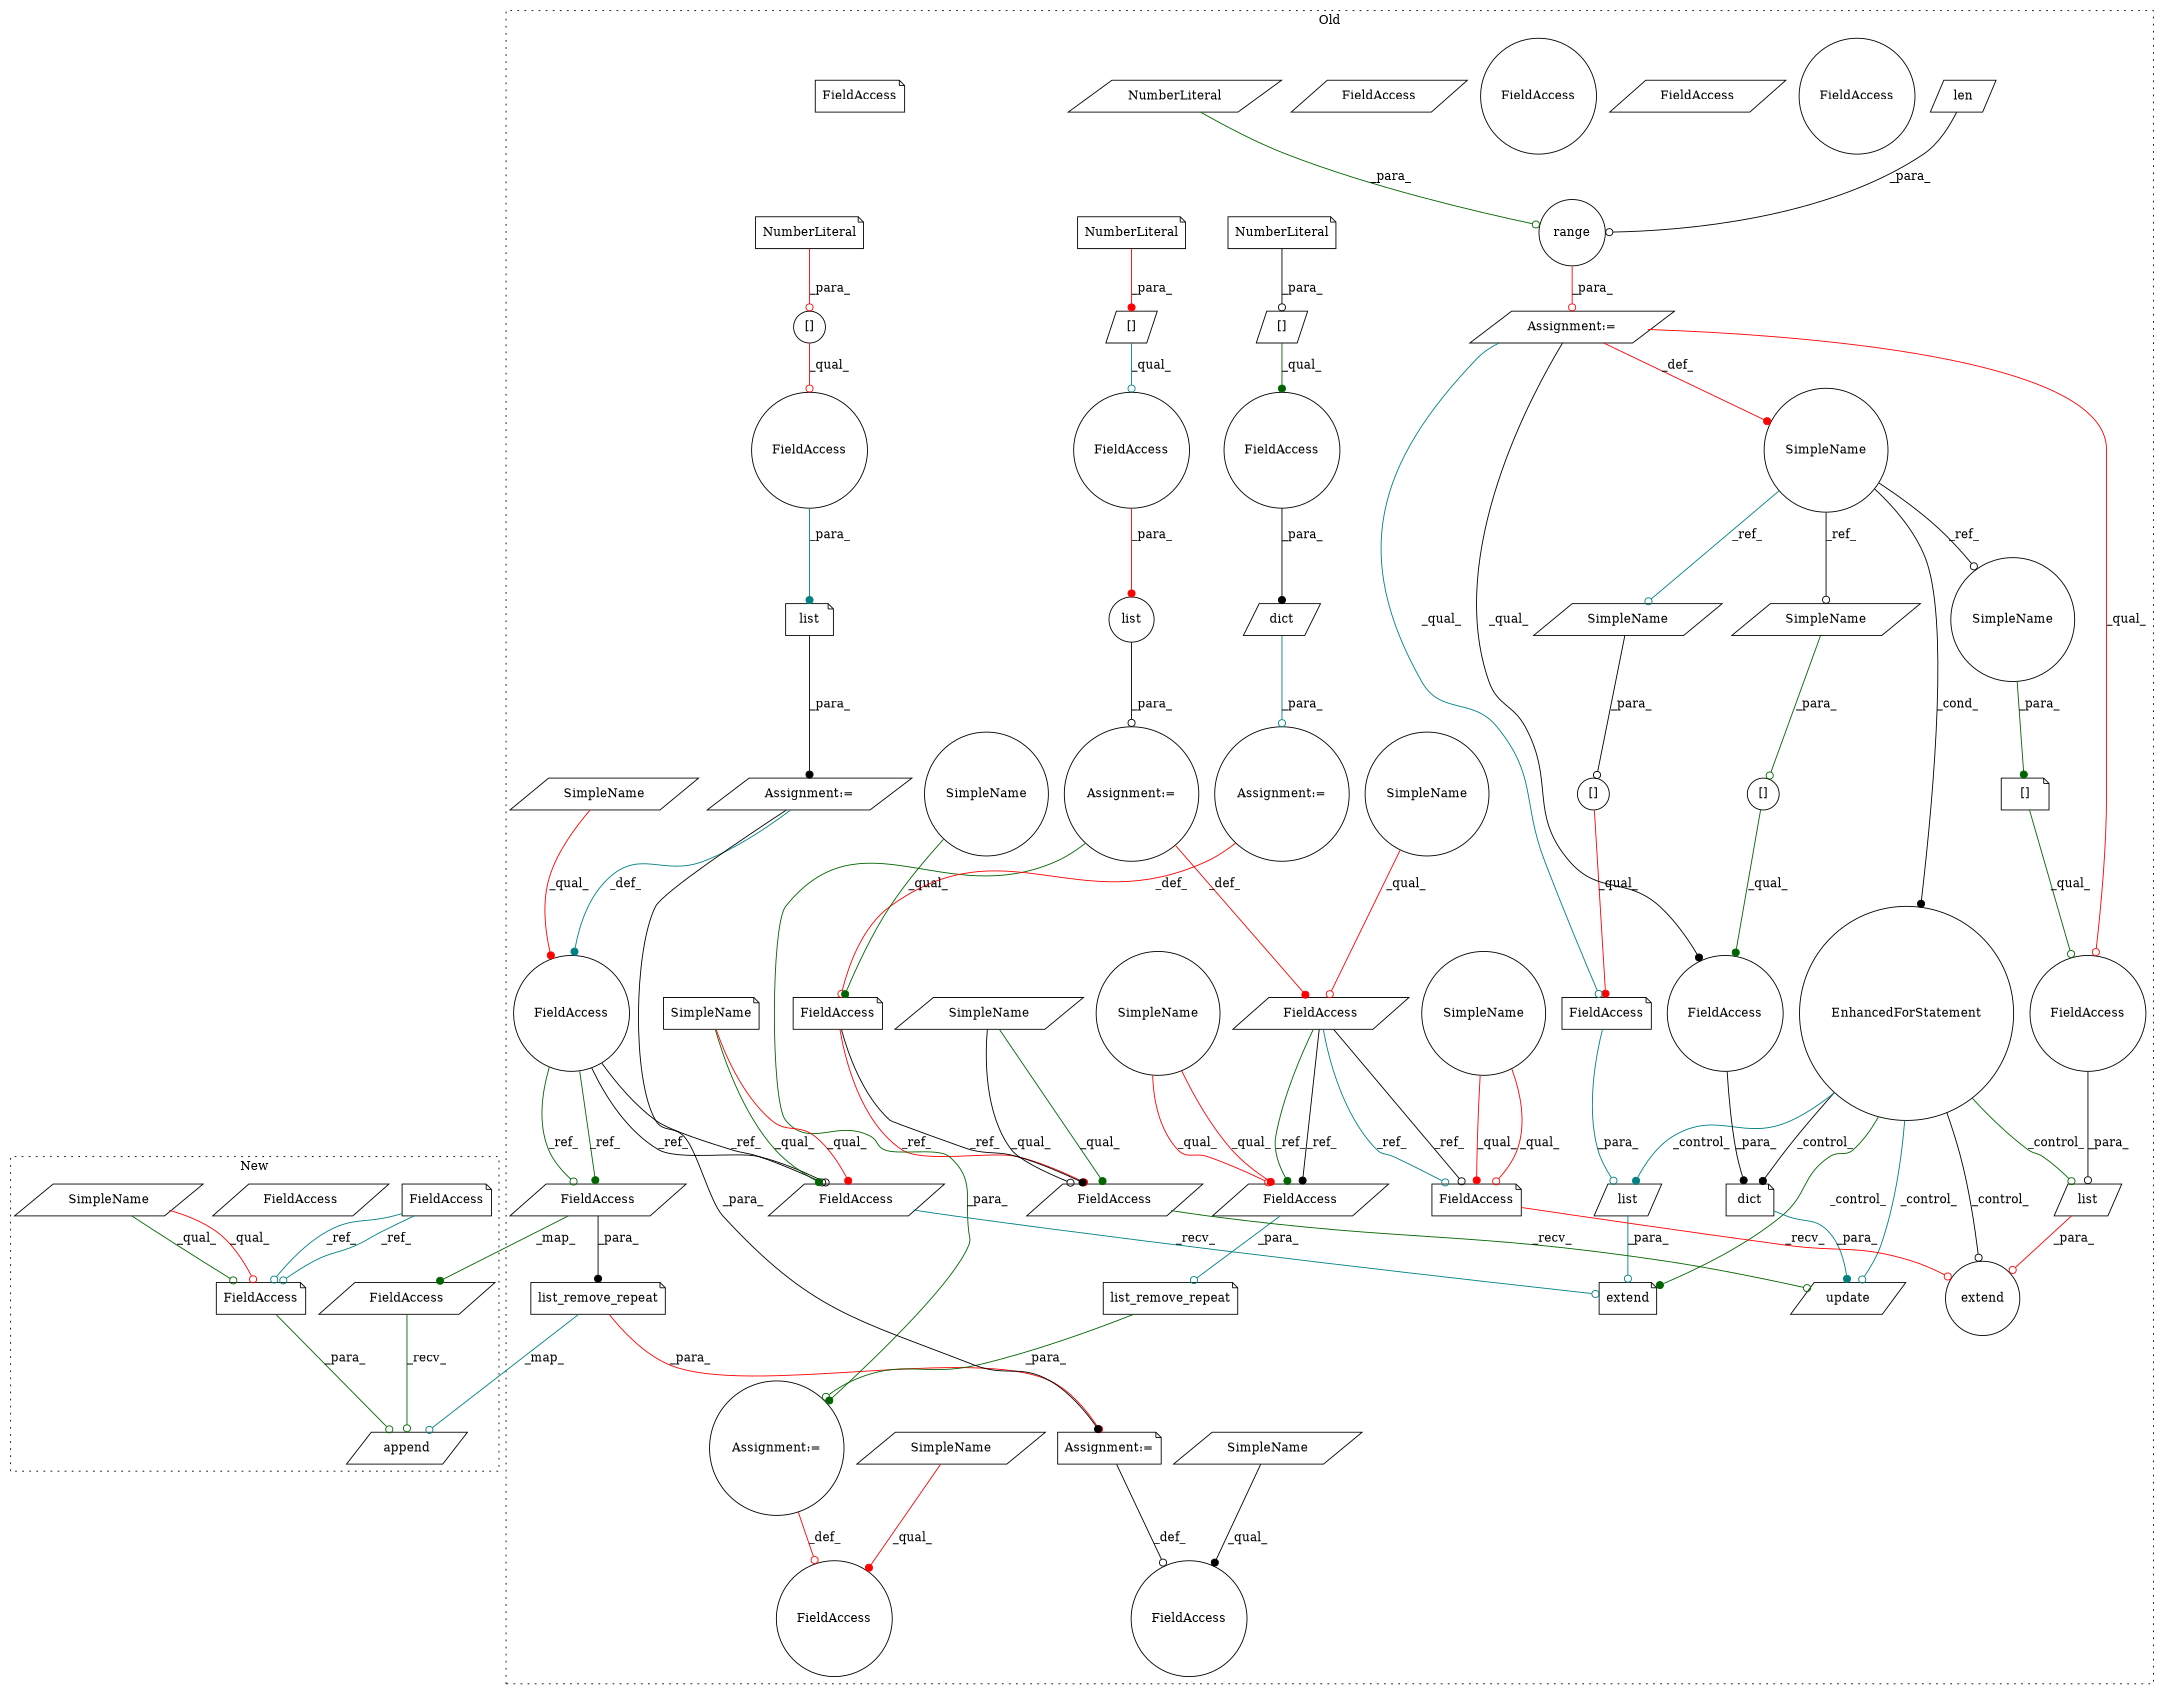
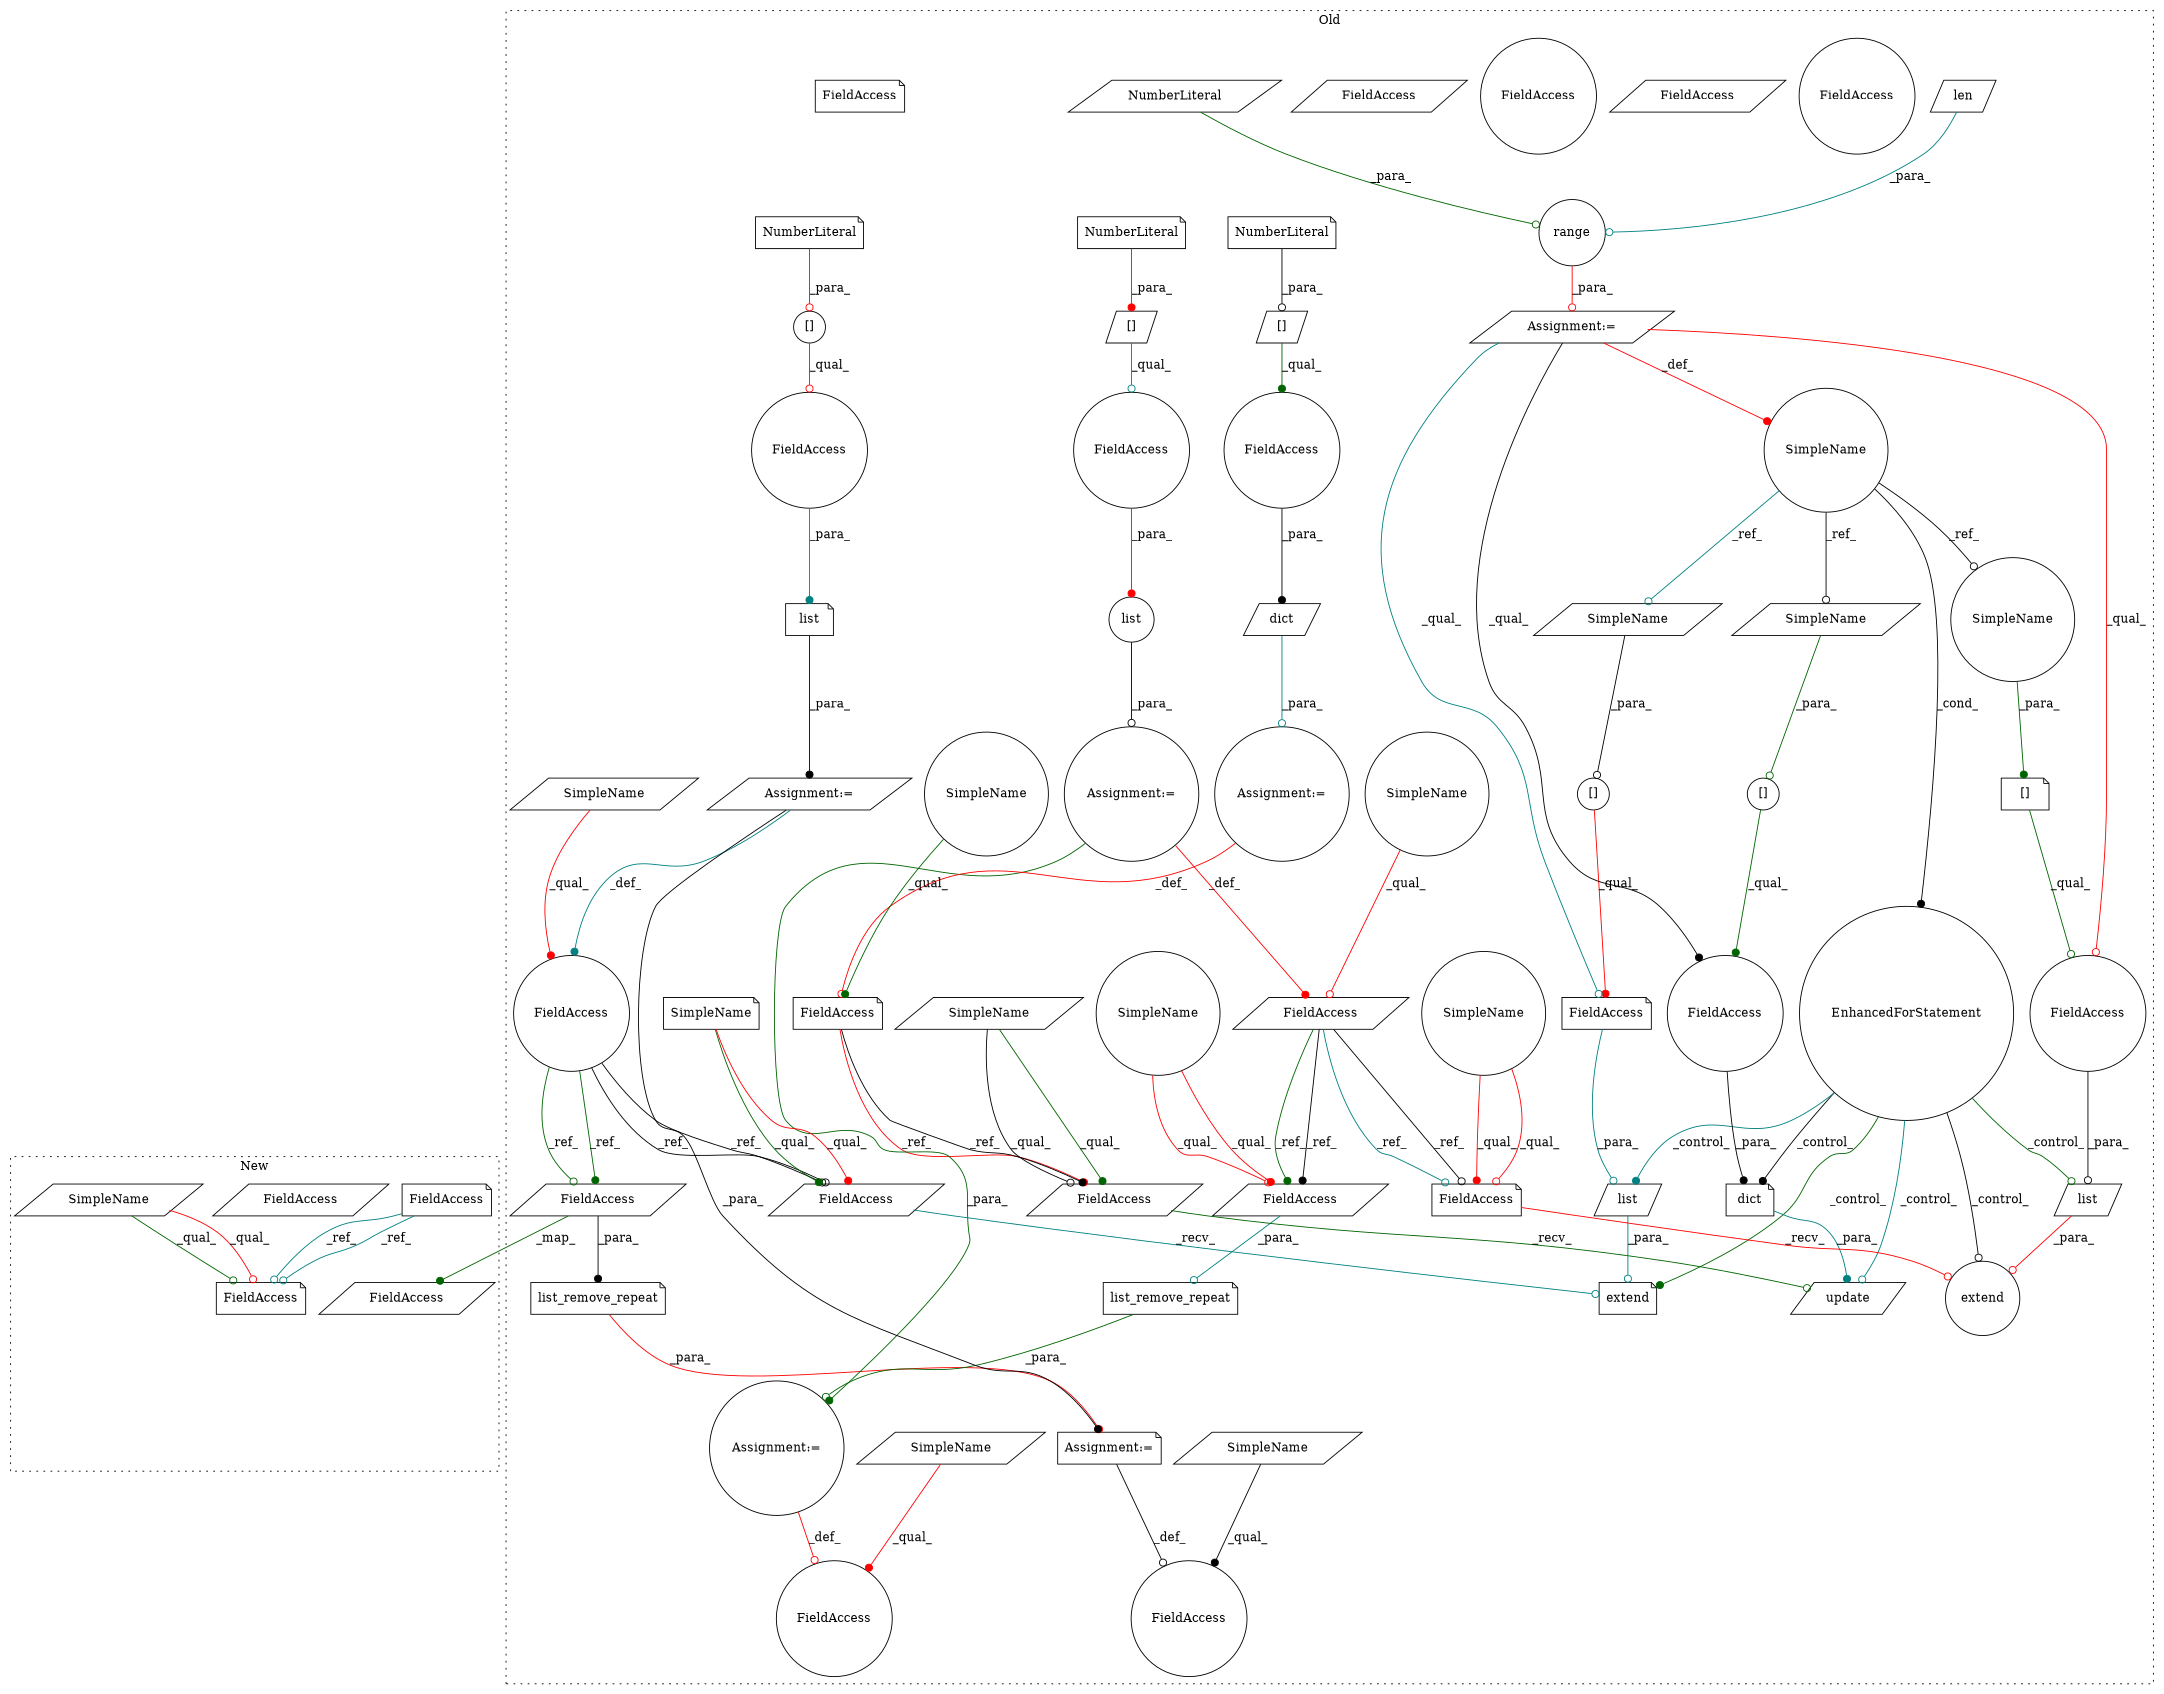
edge "len" -> "range": color black -> teal
node "append": removed
